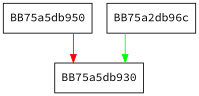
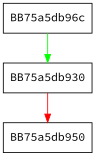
node "BB75a2db96c": label "BB75a2db96c" -> "BB75a5db96c"
edge "BB75a5db950" -> "BB75a5db930": reversed
